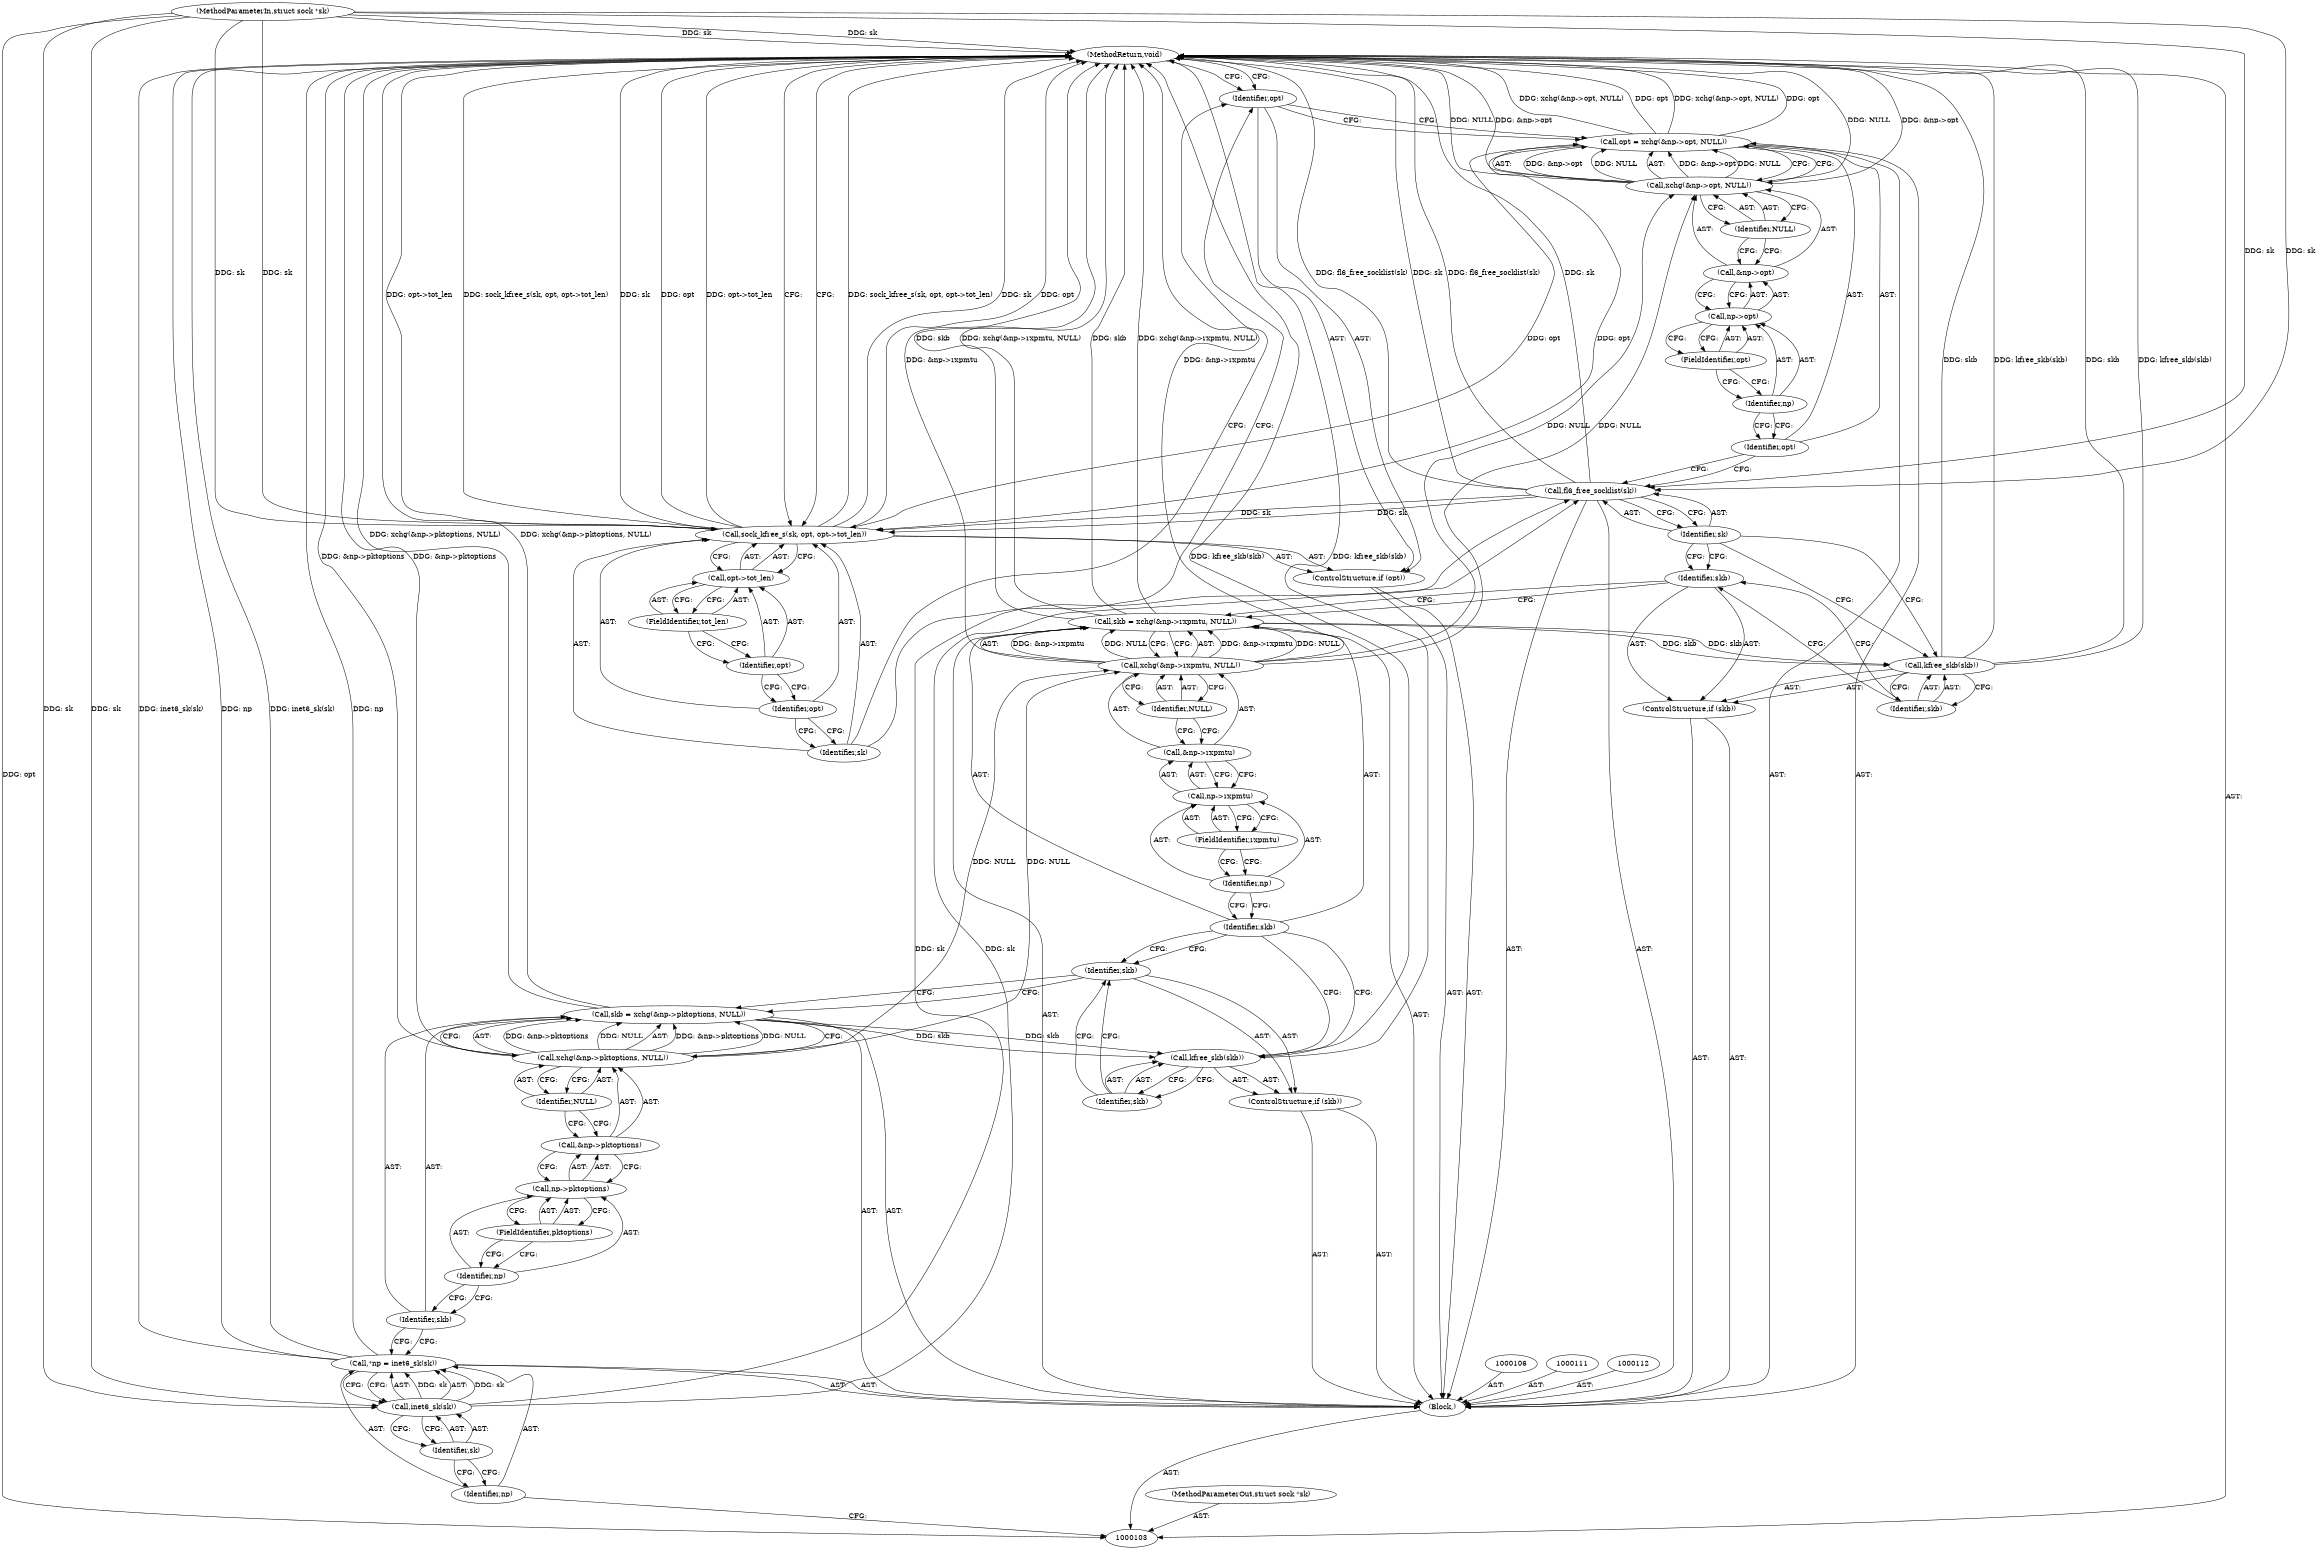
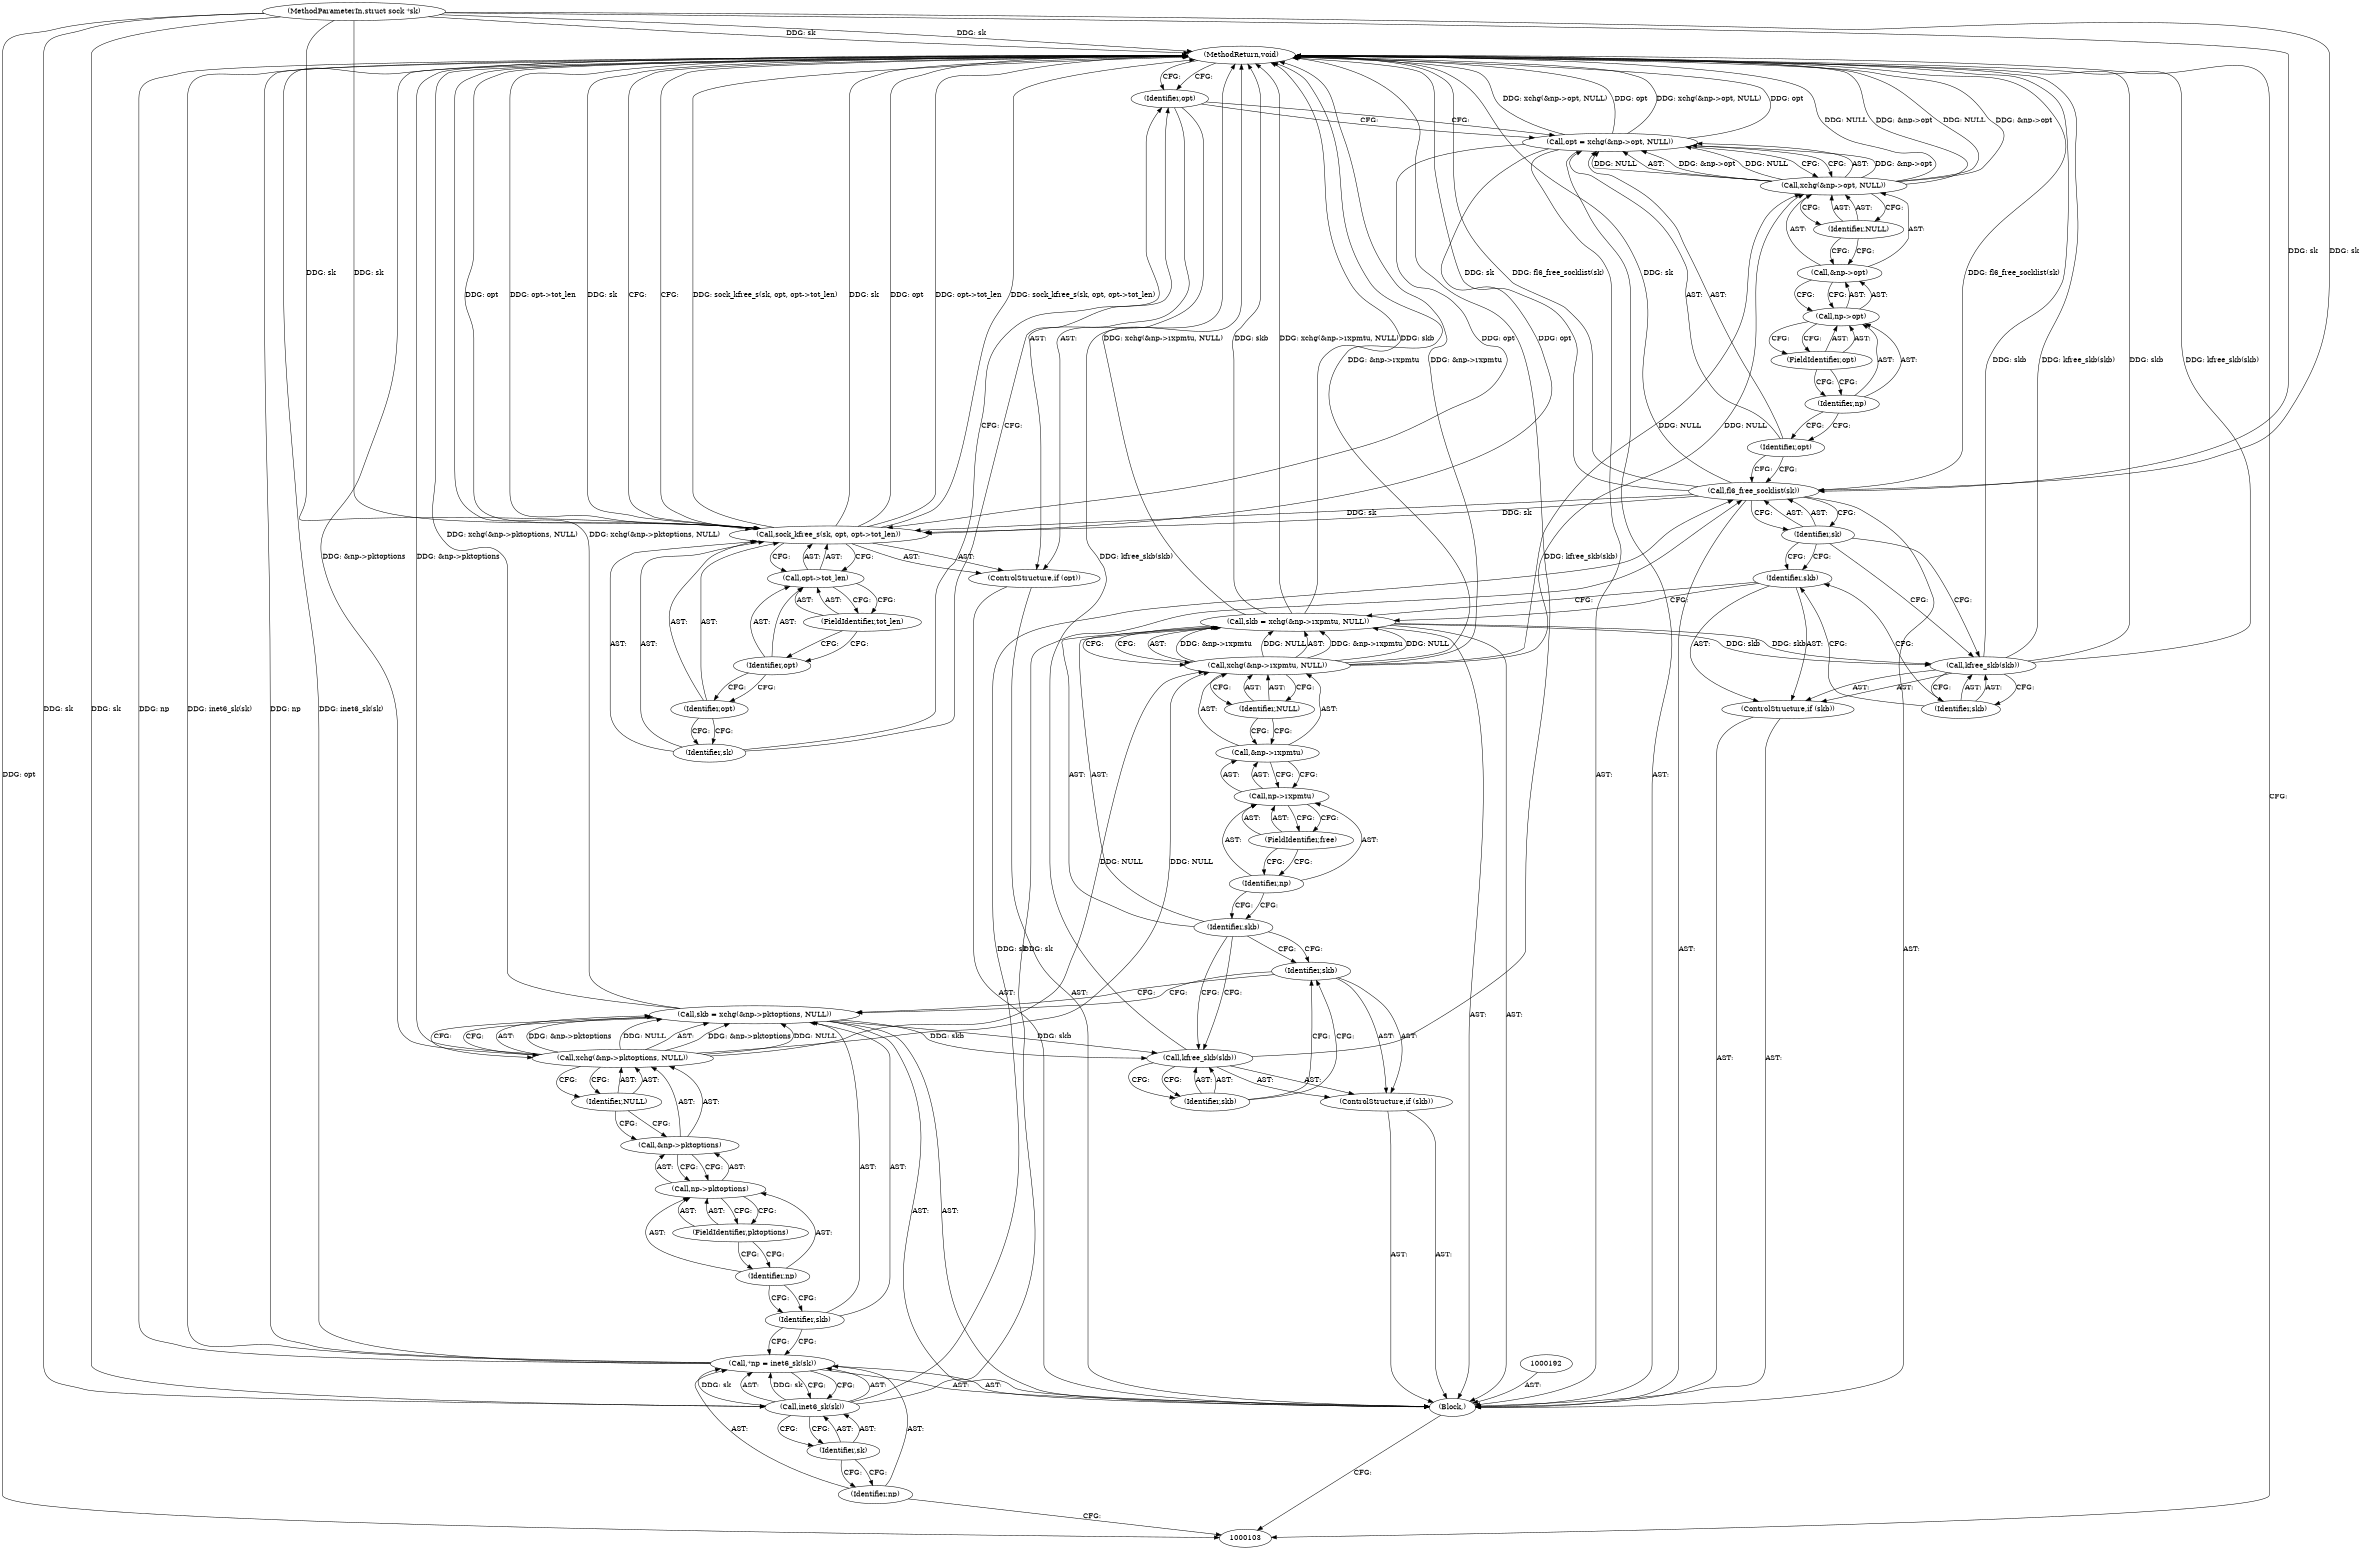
edge "(MethodReturn,void)" -> "1000103": label "AST: " -> "CFG: "
node "(FieldIdentifier,rxpmtu)": label "(FieldIdentifier,rxpmtu)" -> "(FieldIdentifier,free)"
node "1000106": removed
node "1000111": removed
node "1000112": label "1000112" -> "1000192"
edge "(Block,)" -> "1000103": label "AST: " -> "CFG: "
node "(MethodParameterOut,struct sock *sk)": removed
